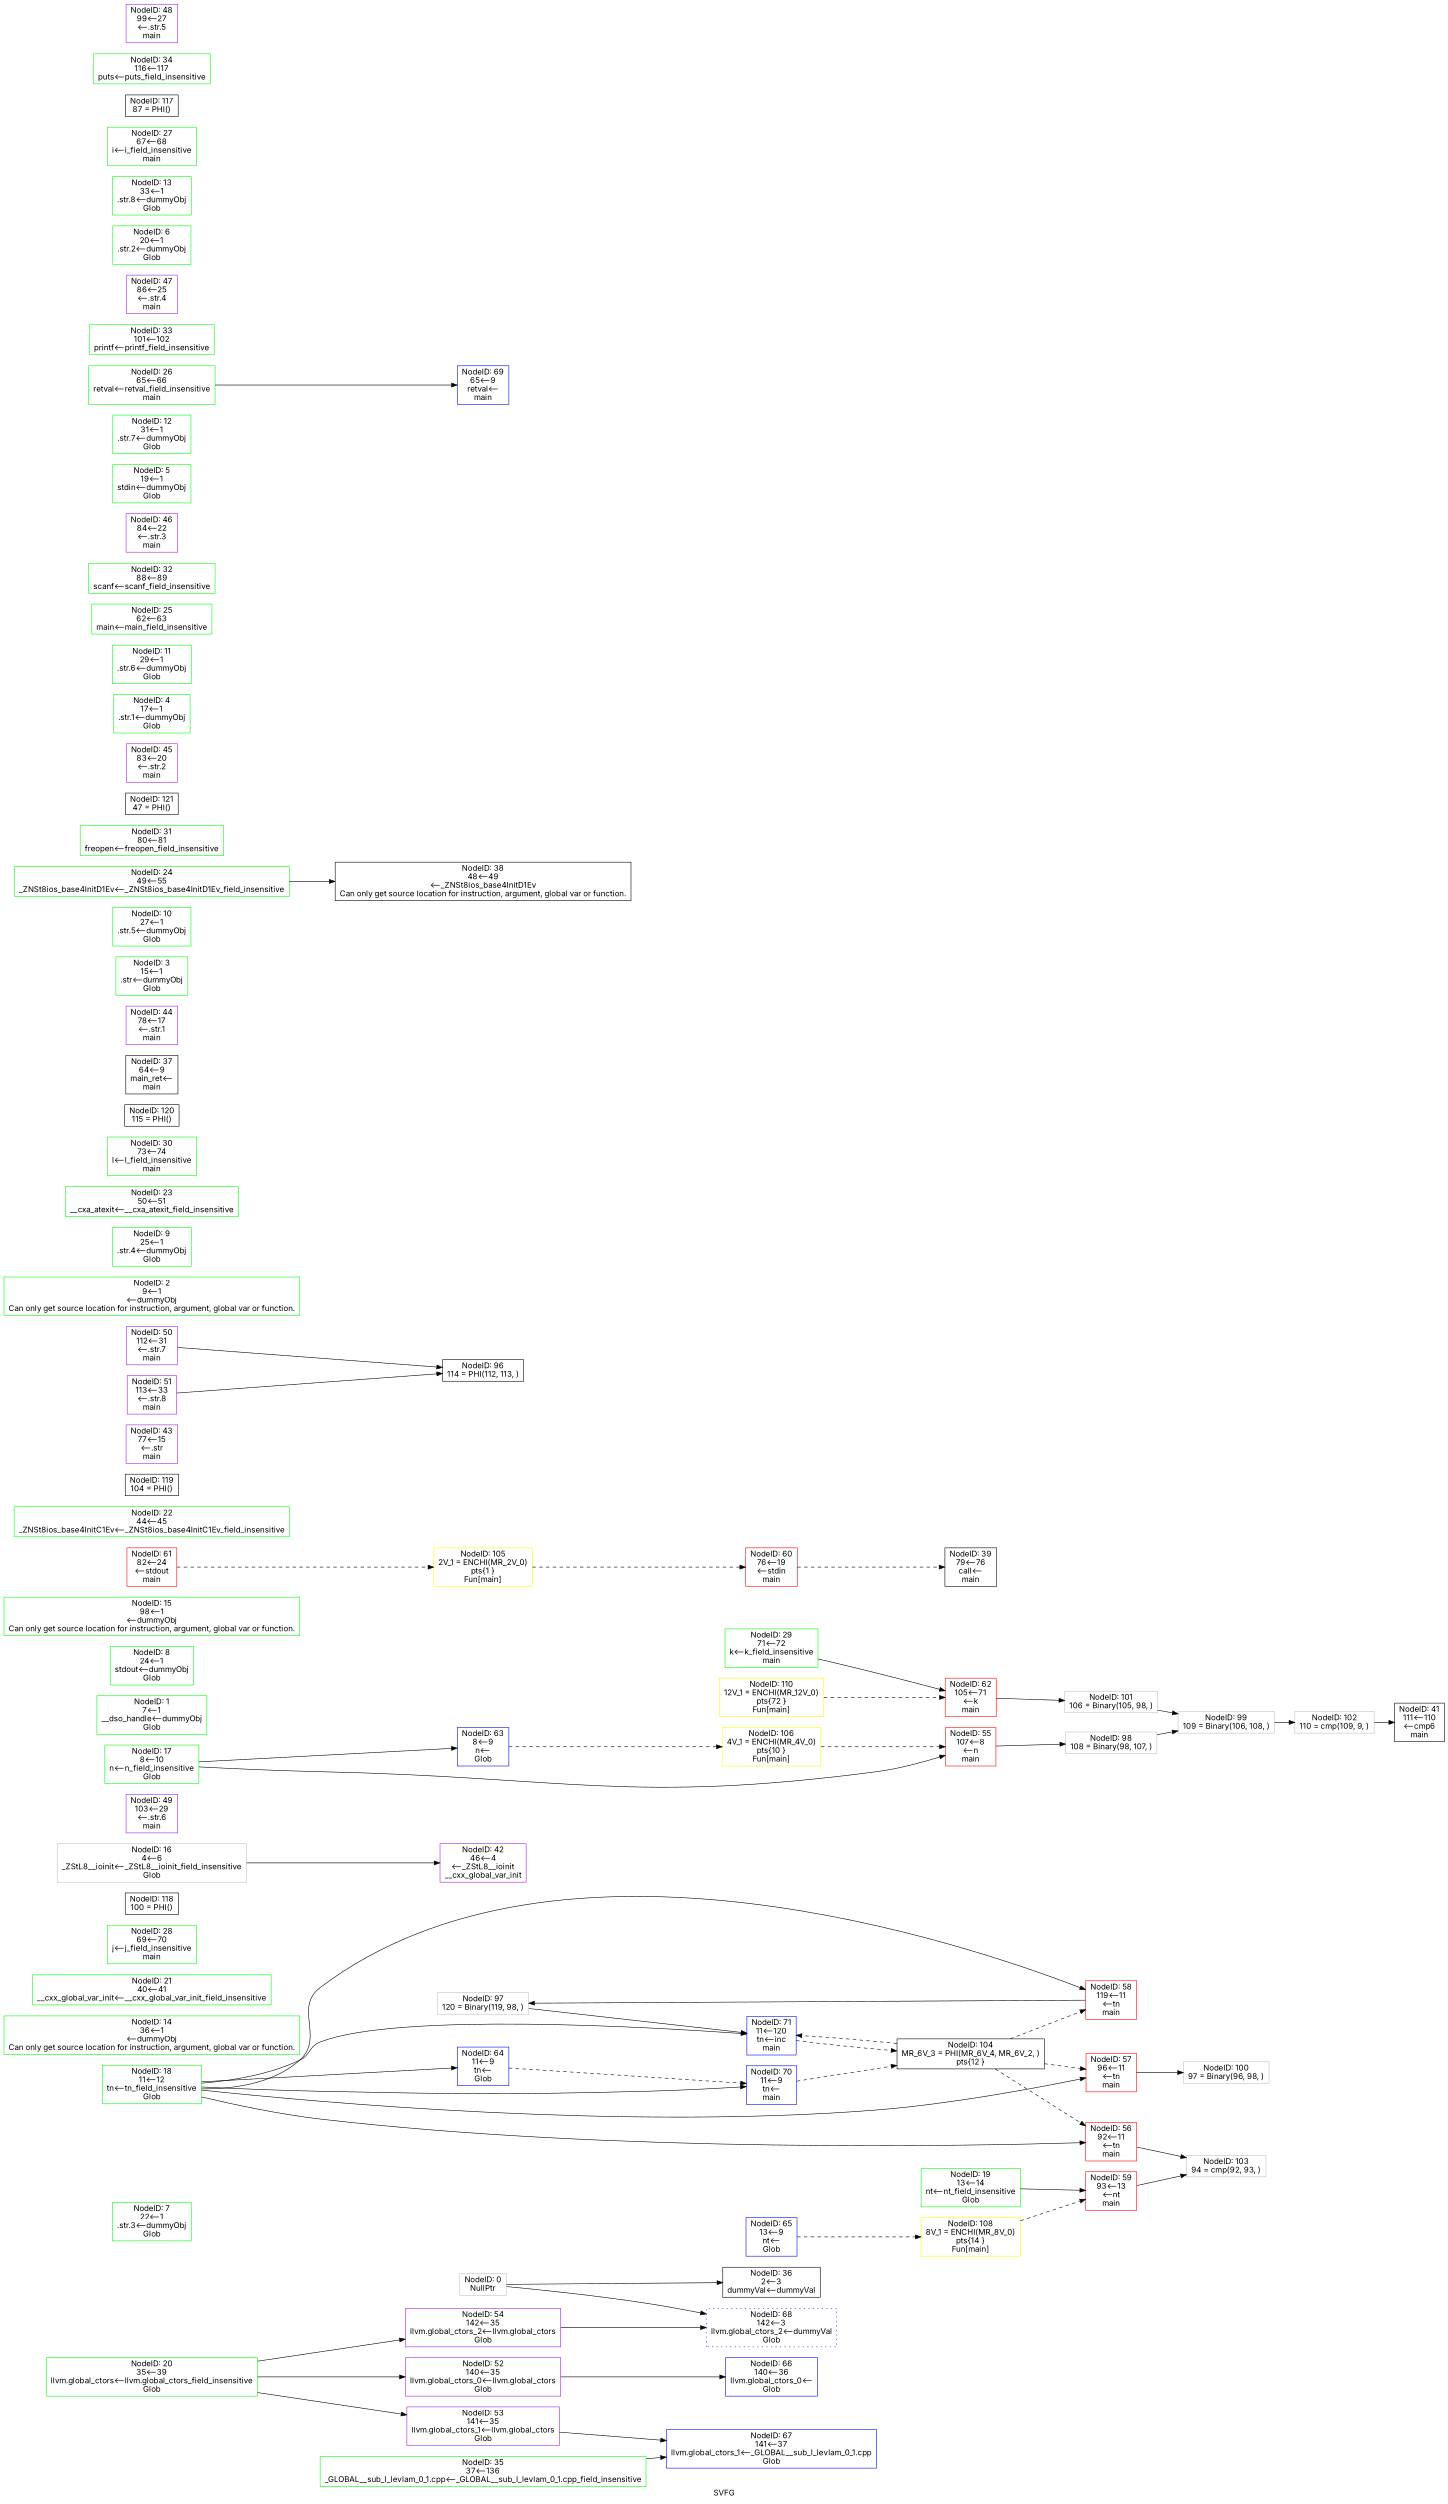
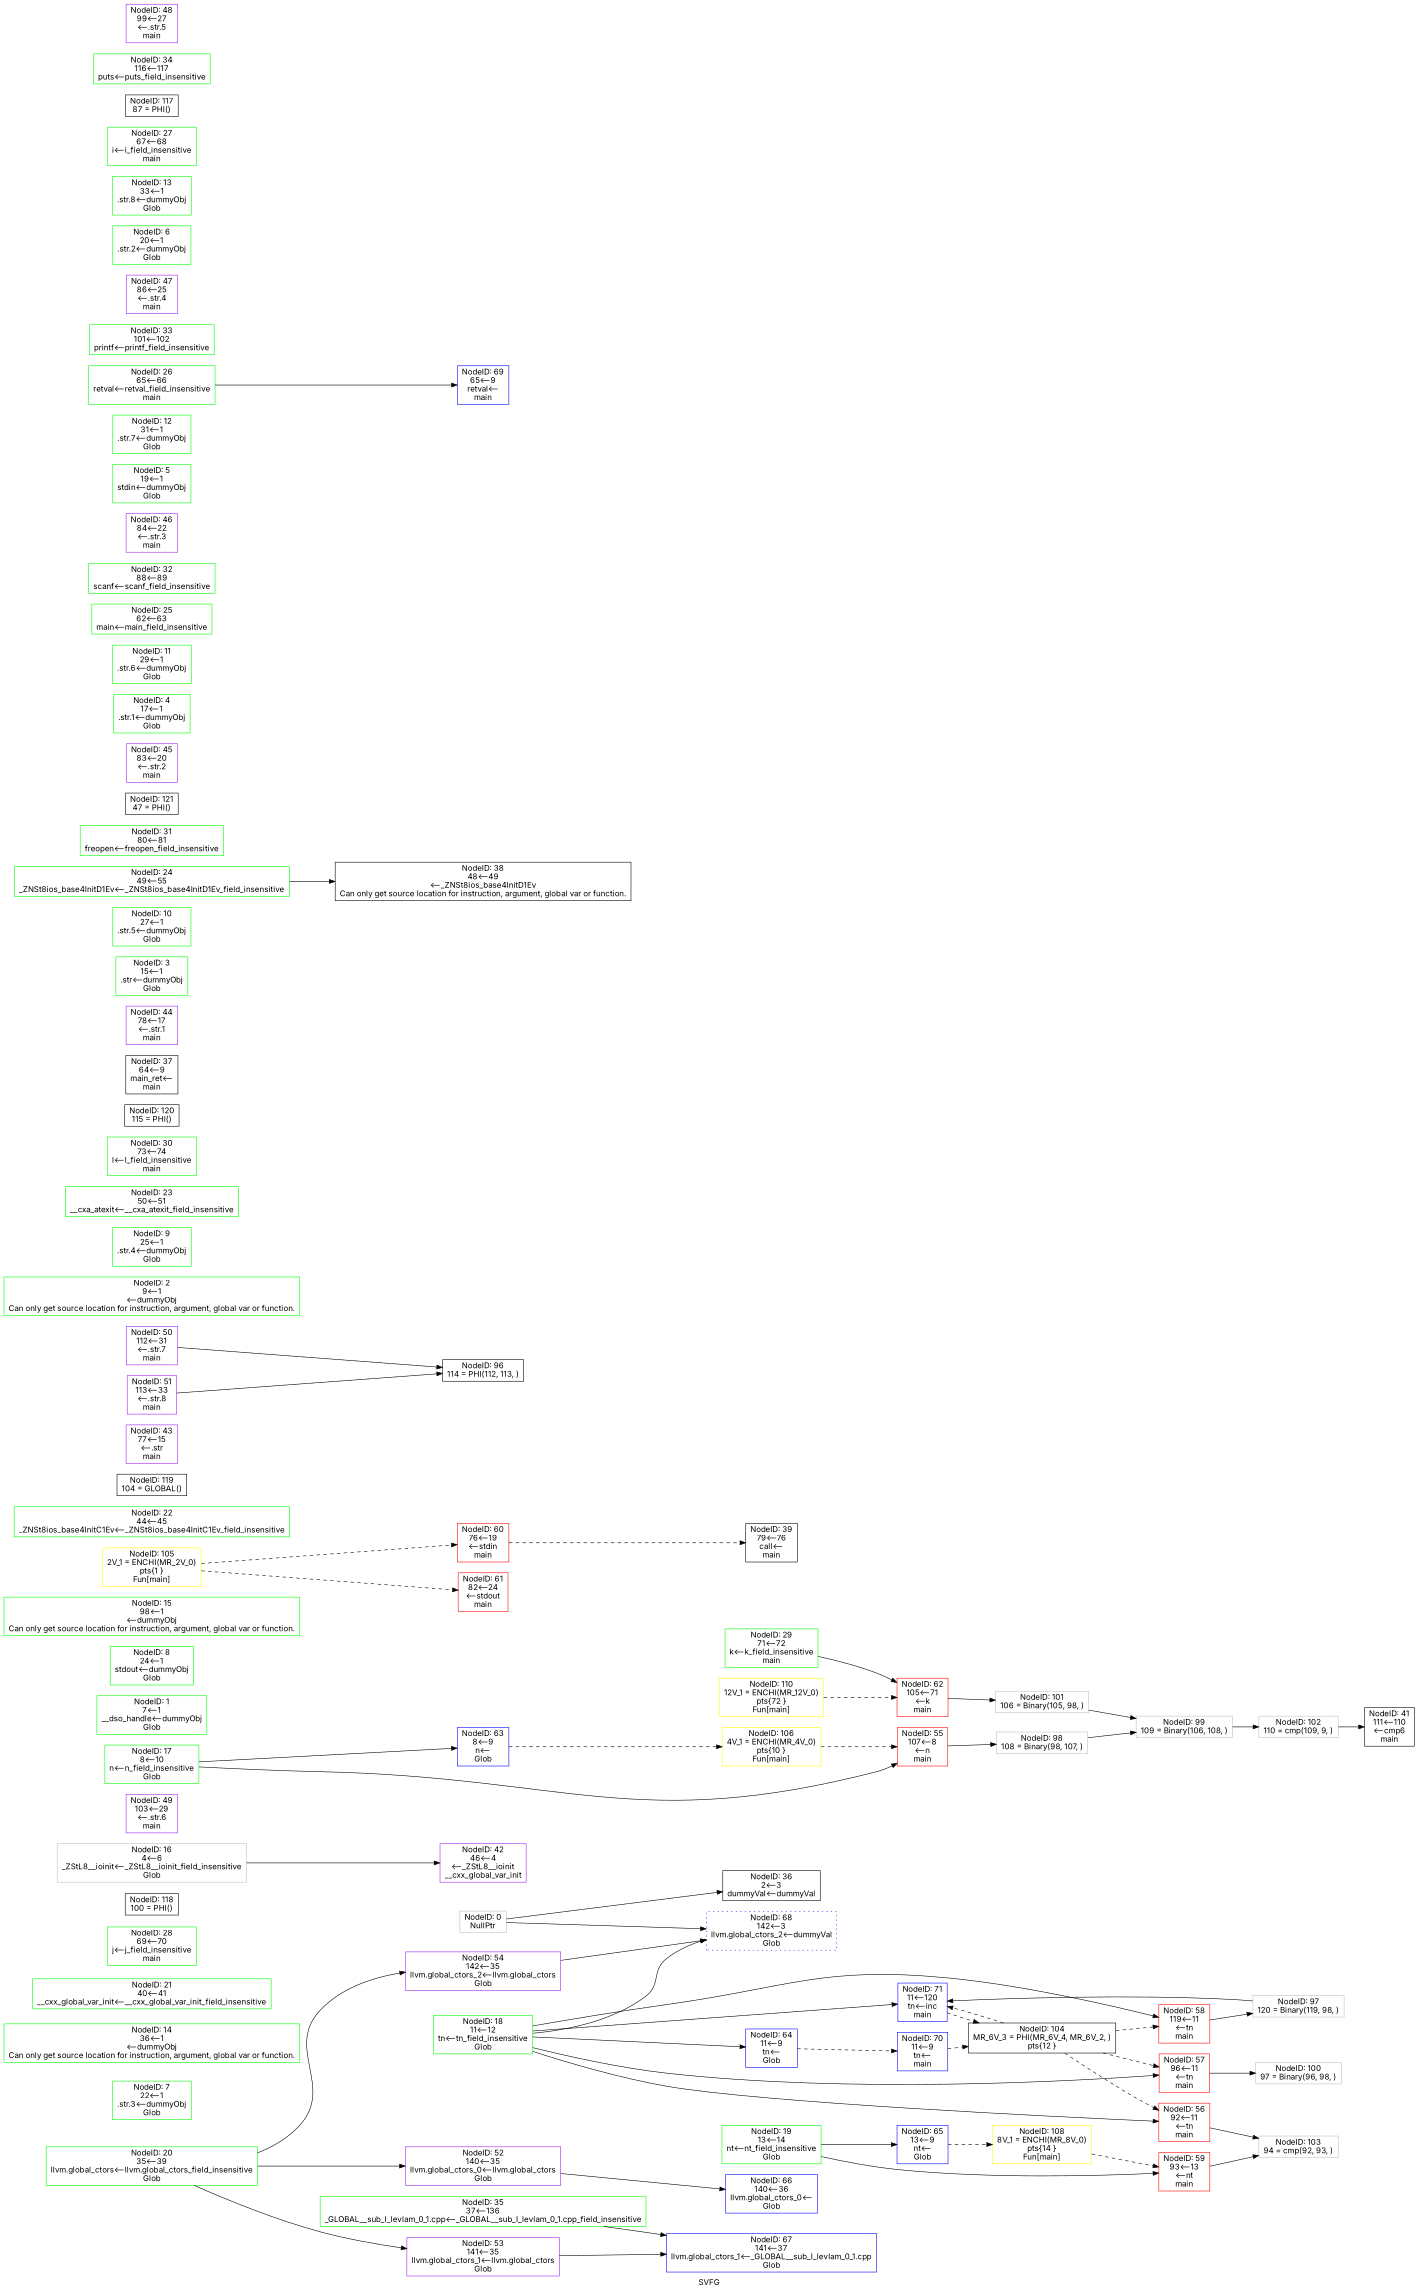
node "NodeID: 119": text "104 = PHI()" -> "104 = GLOBAL()"
edge "NodeID: 61" -> "NodeID: 105": reversed
edge "NodeID: 18" -> "NodeID: 70": now "NodeID: 18" -> "NodeID: 68"
edge "NodeID: 19" -> "NodeID: 65": added
